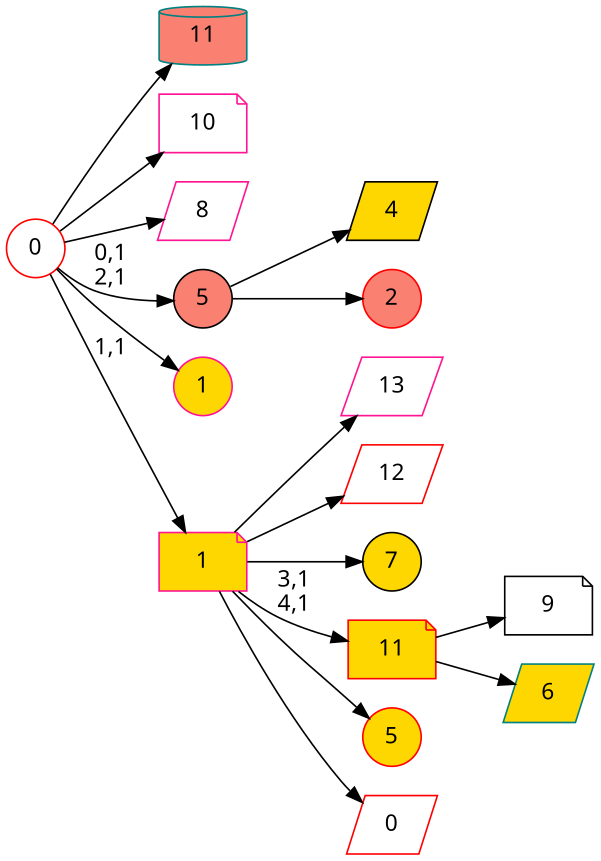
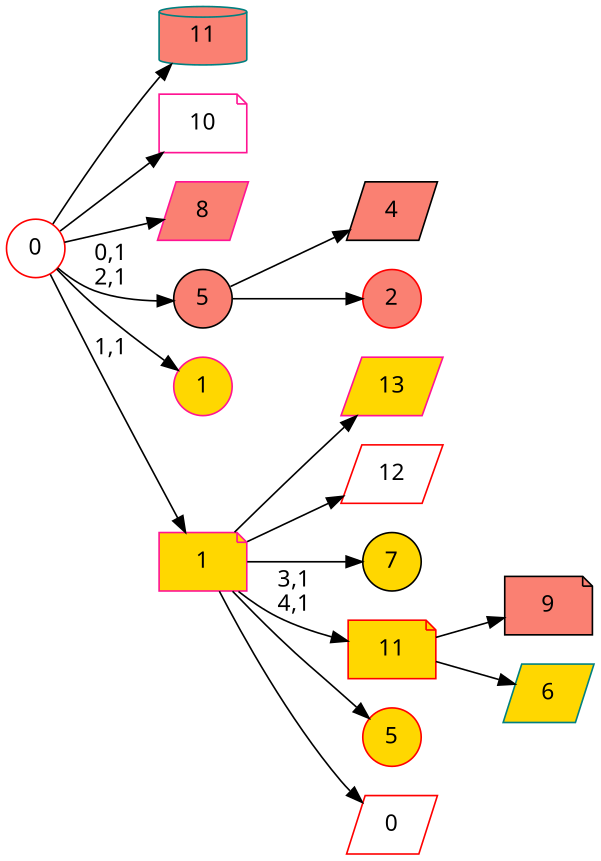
node "8": fillcolor white -> salmon
node "4": fillcolor gold -> salmon
node "13": fillcolor white -> gold
node "9": fillcolor white -> salmon
